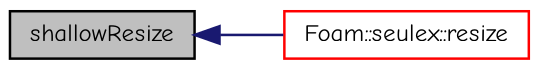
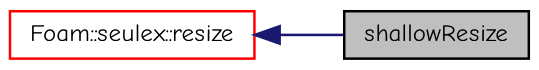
edge "Foam::seulex::resize" -> "shallowResize": reversed
